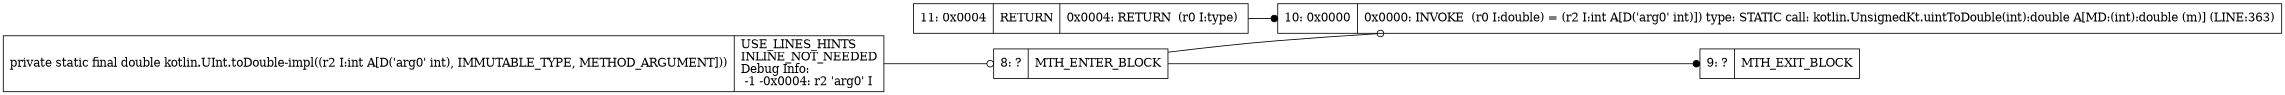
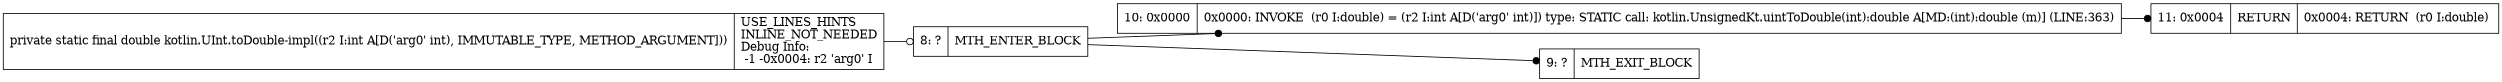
node "11: 0x0004": text "0x0004: RETURN  (r0 I:type)" -> "0x0004: RETURN  (r0 I:double)"
edge "11: 0x0004" -> "10: 0x0000": reversed
edge "8: ?" -> "10: 0x0000": arrowhead odot -> dot
